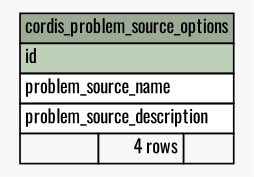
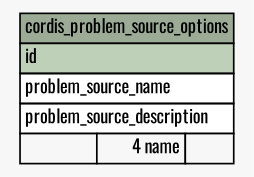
node "cordis_problem_source_options": text "4 rows" -> "4 name"
